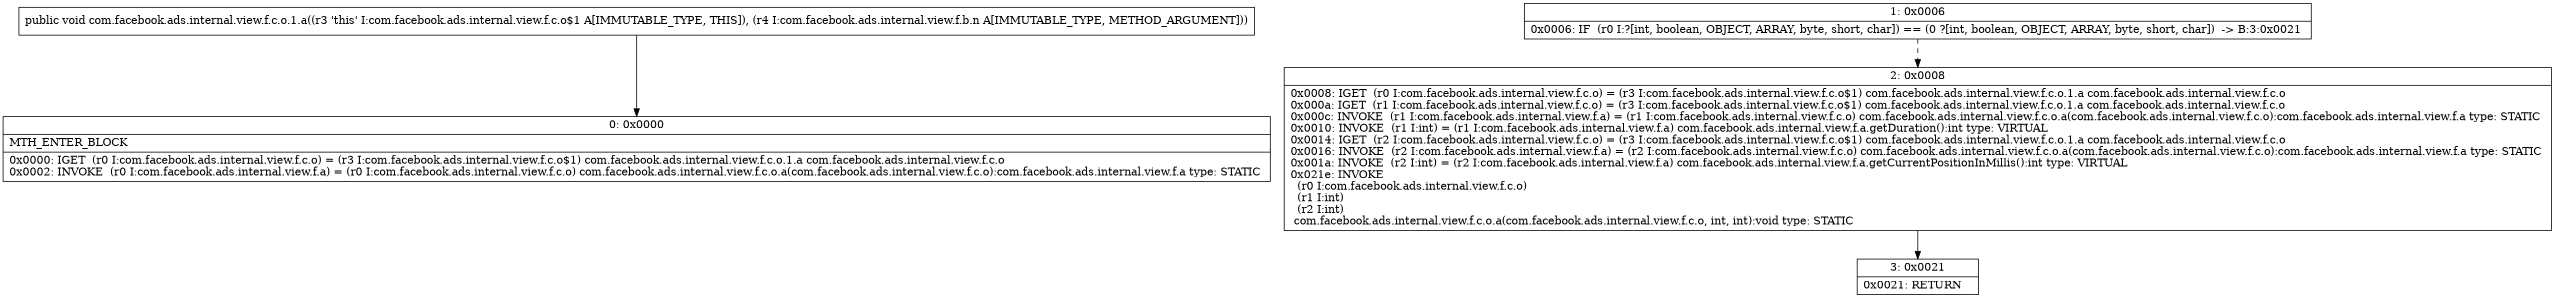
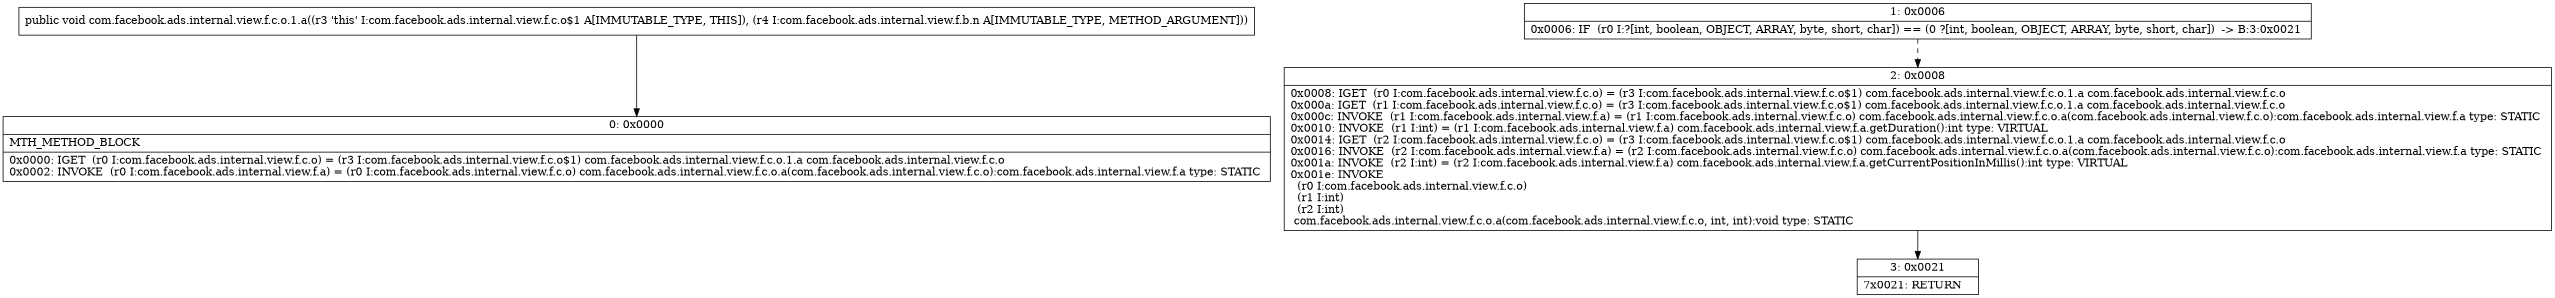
node "0: 0x0000": text "MTH_ENTER_BLOCK" -> "MTH_METHOD_BLOCK"
node "2: 0x0008": text "0x021e: INVOKE" -> "0x001e: INVOKE"
node "3: 0x0021": text "0x0021: RETURN" -> "7x0021: RETURN"
